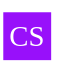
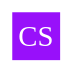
node "CS": moved (27, 36) -> (36, 36)
